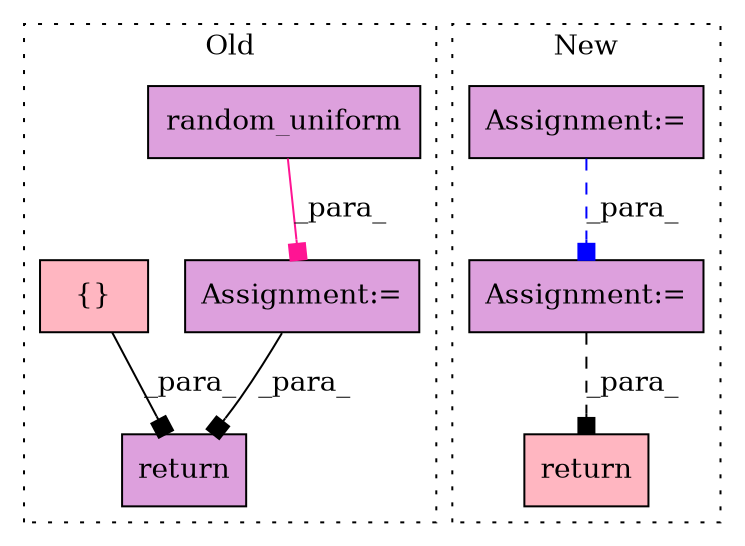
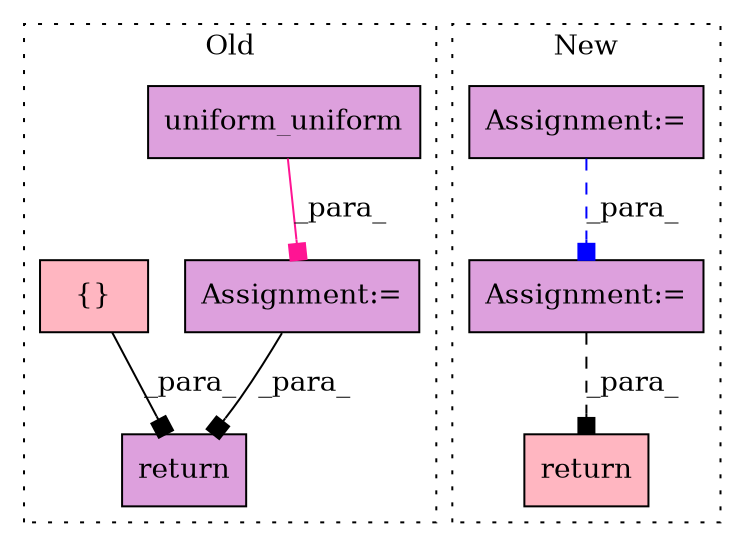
node "random_uniform": label "random_uniform" -> "uniform_uniform"
